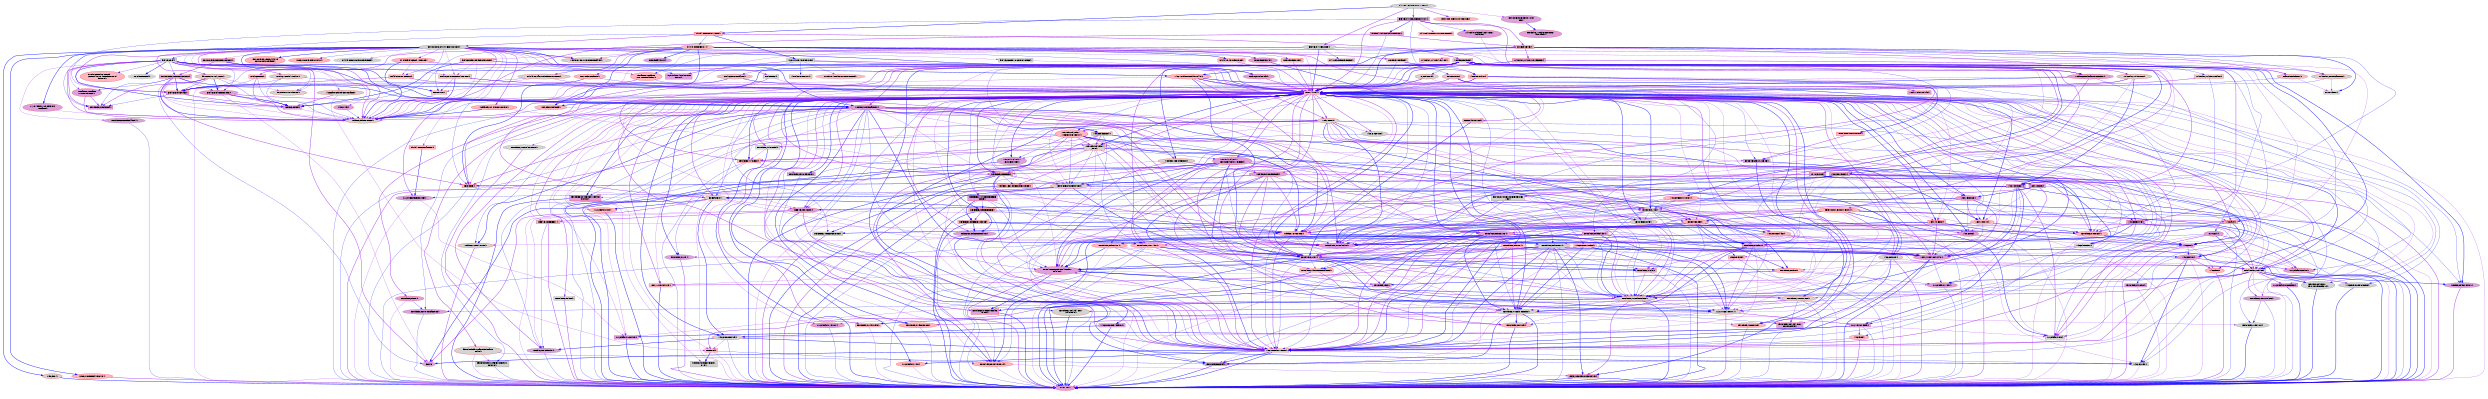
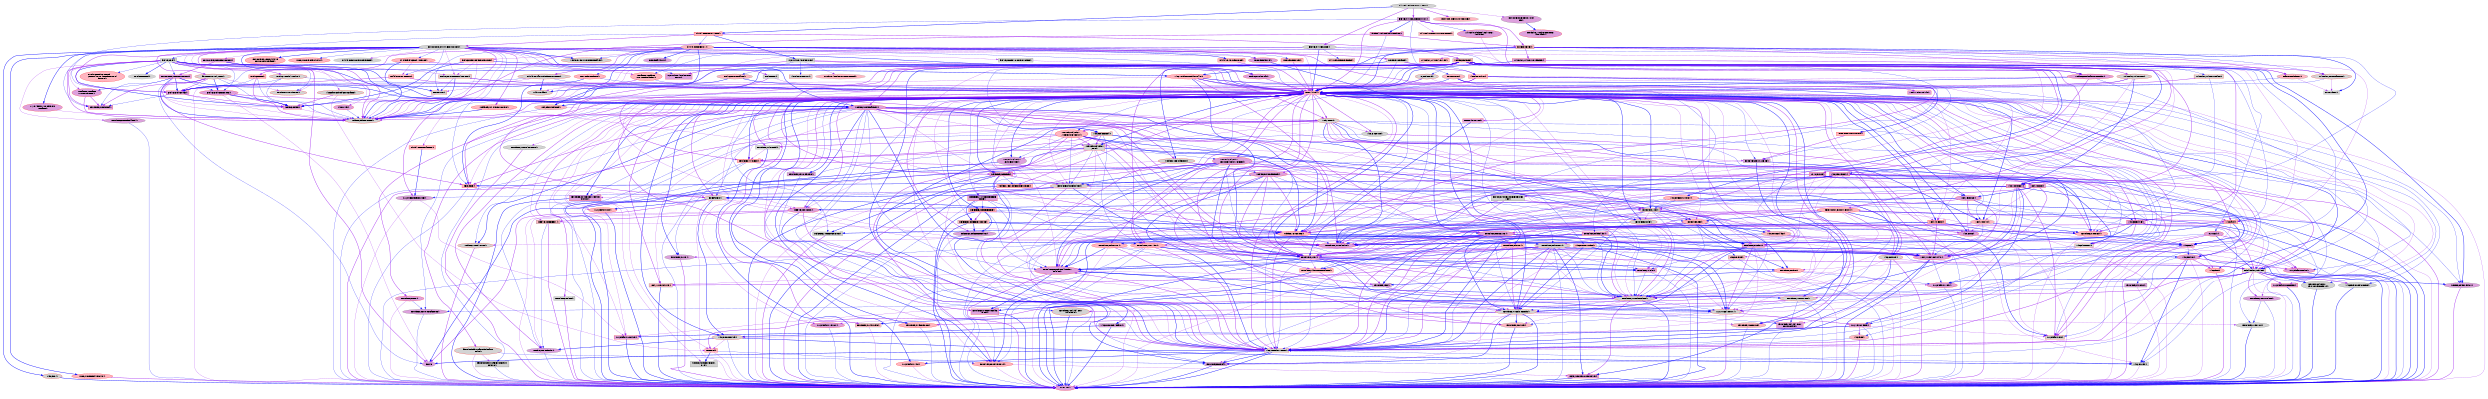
node "UniformBuffer.h": added
